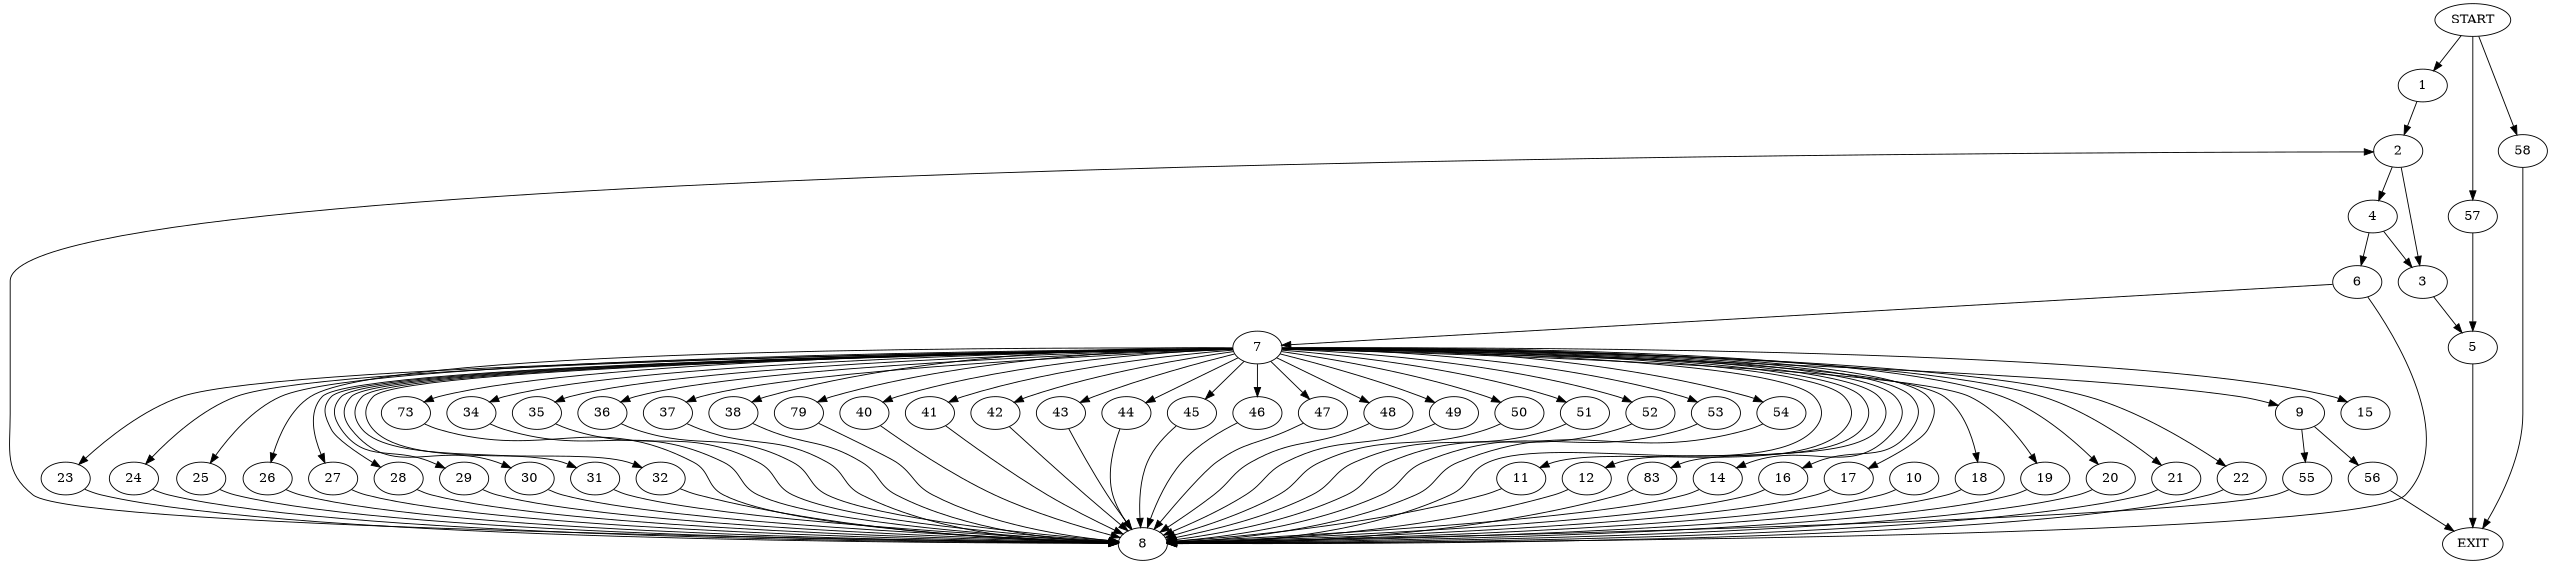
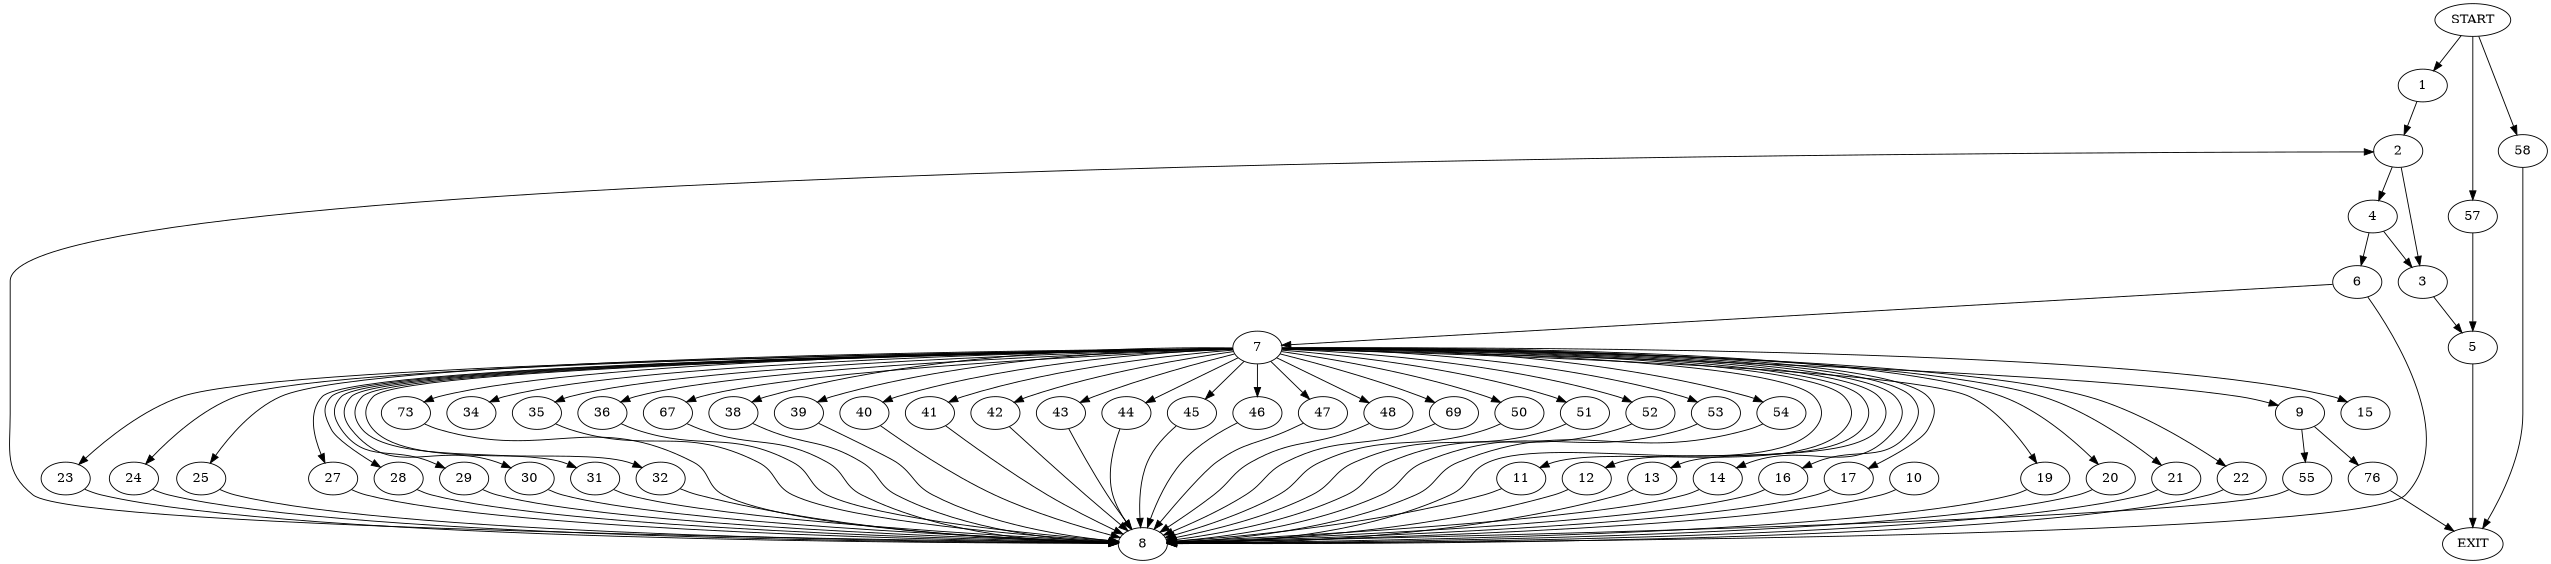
node "37": label "37" -> "67"
node "79": label "79" -> "39"
node "49": label "49" -> "69"
node "26": removed
node "83": label "83" -> "13"
node "18": removed
node "56": label "56" -> "76"
edge "34" -> "8": removed
